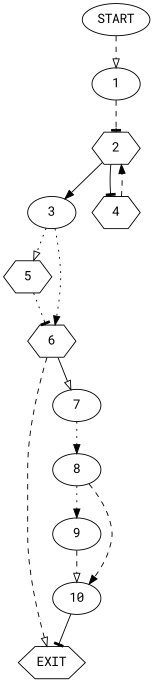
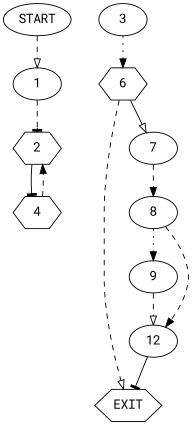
edge "2" -> "3": removed
node "5": removed
edge "7" -> "8": style dotted -> dashed
node "10": label "10" -> "12"
